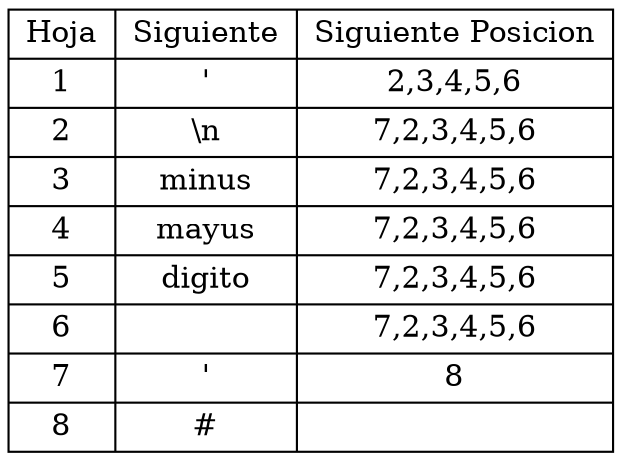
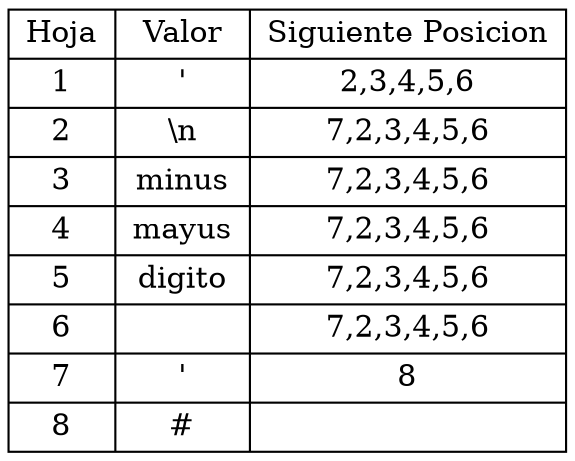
node "Hoja": text "Siguiente" -> "Valor"
